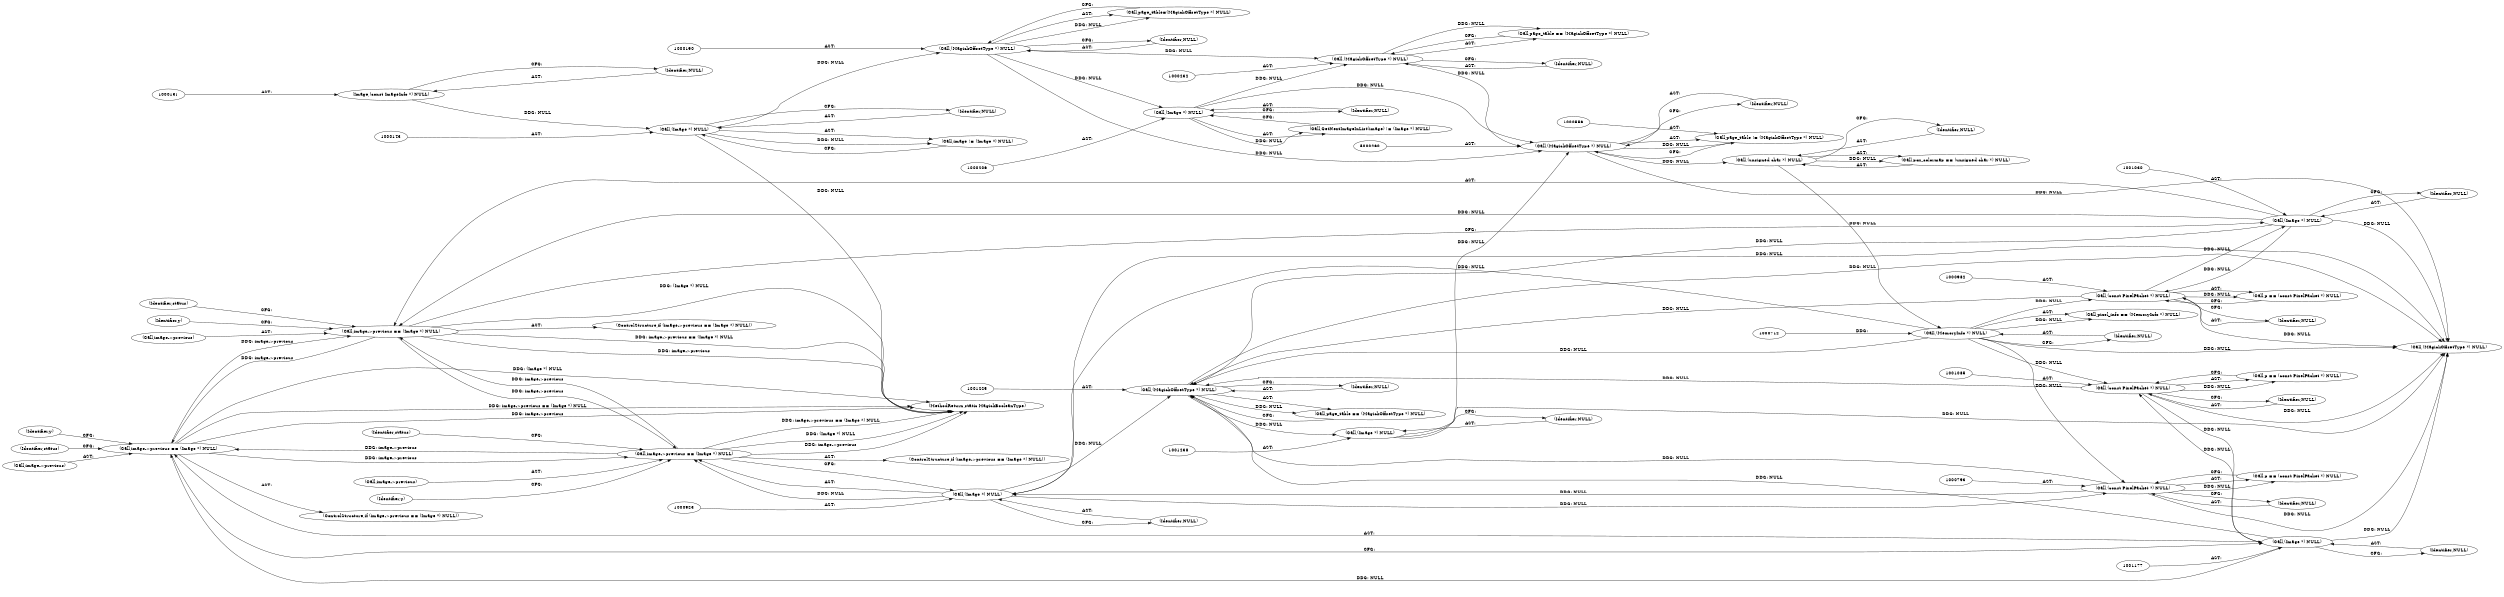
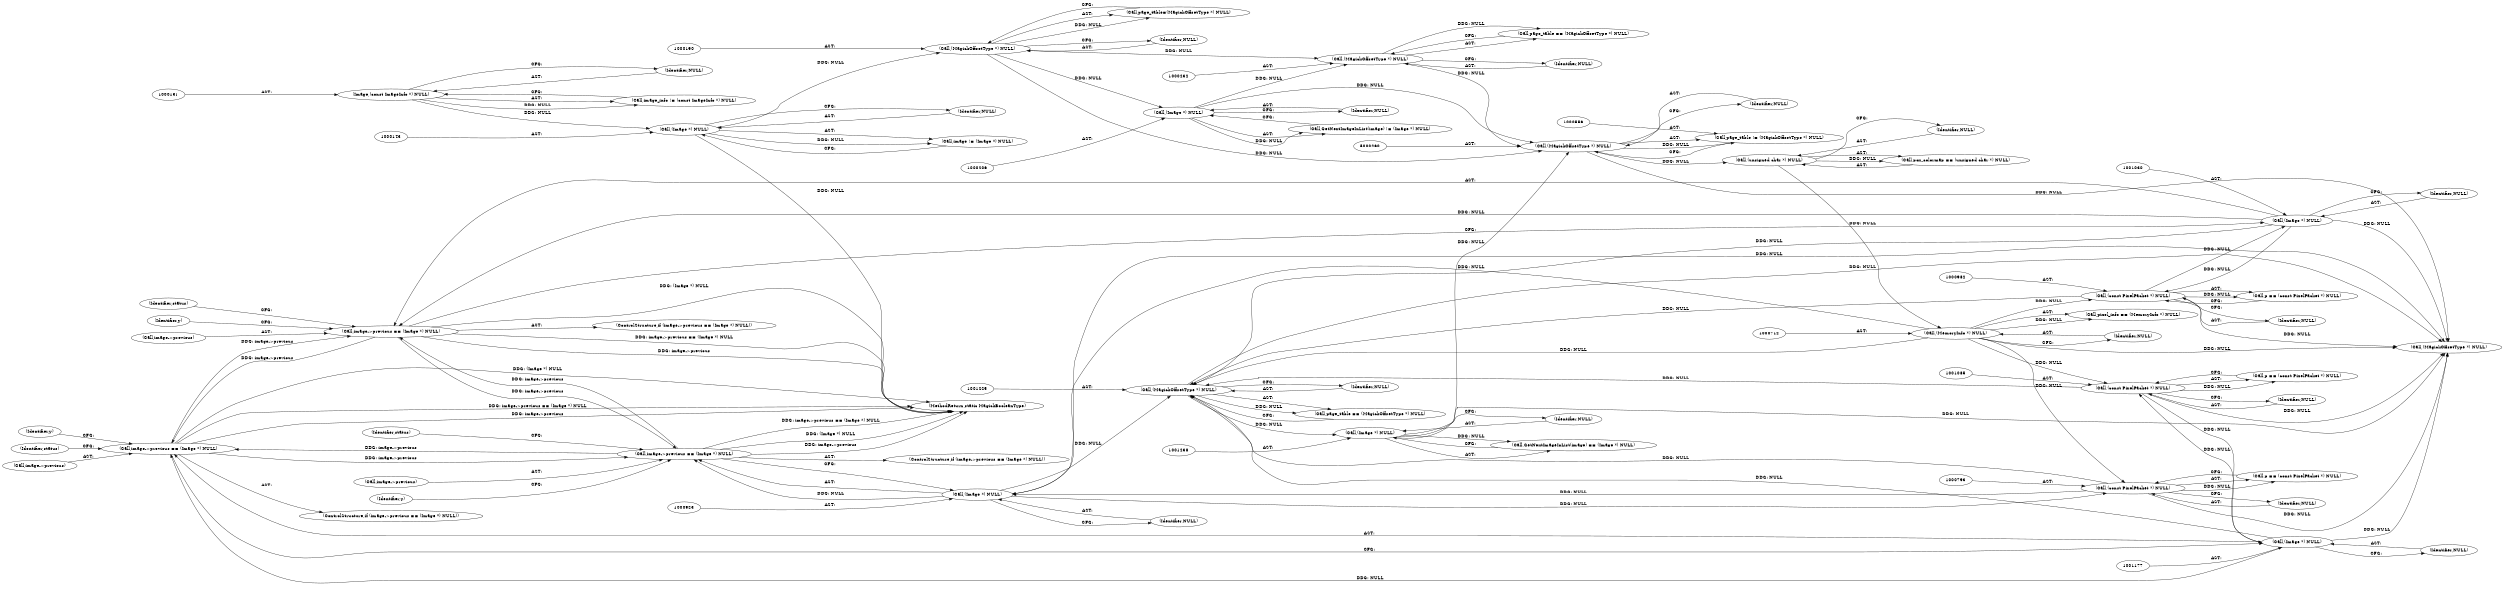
node "(Call,image_info != (const ImageInfo *) NULL)": added
edge "1000712" -> "(Call,(MemoryInfo *) NULL)": label "DDG: " -> "AST: "
node "(Call,GetNextImageInList(image) == (Image *) NULL)": added
